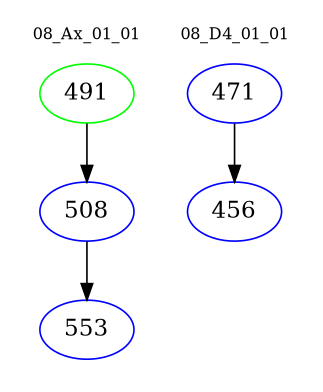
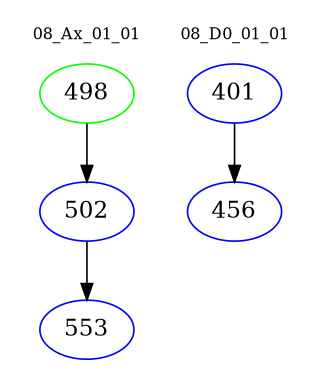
cluster "08_D4_01_01": label "08_D4_01_01" -> "08_D0_01_01"
node "491": label "491" -> "498"
node "471": label "471" -> "401"
node "508": label "508" -> "502"
